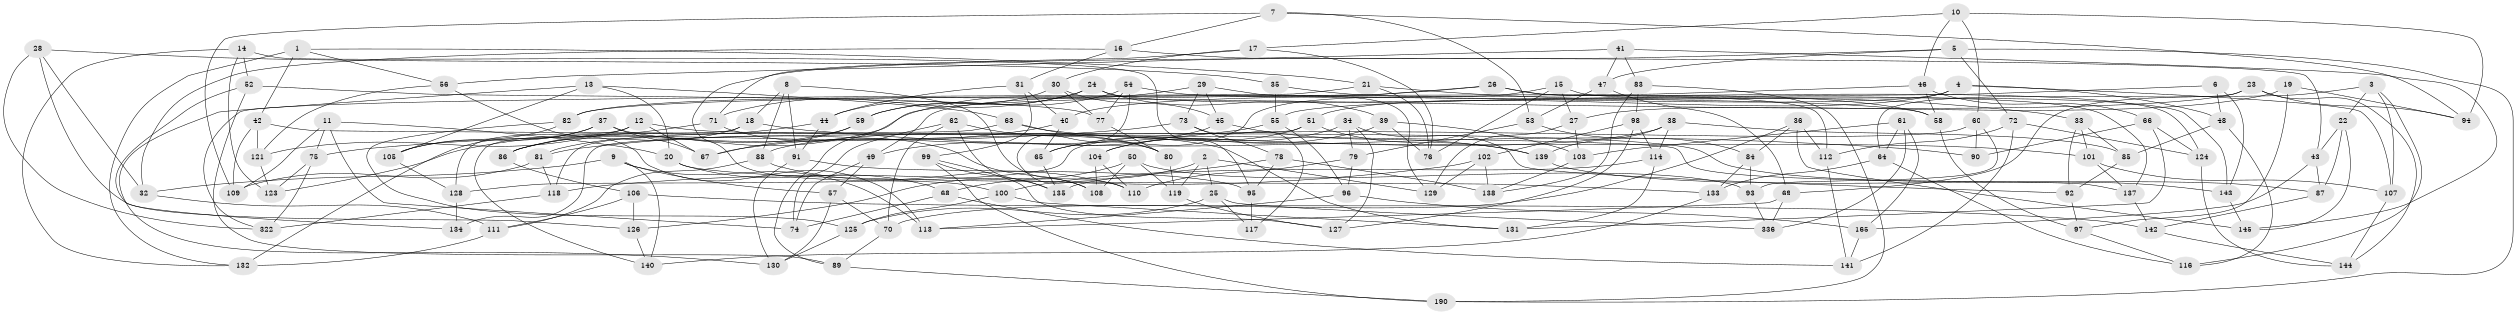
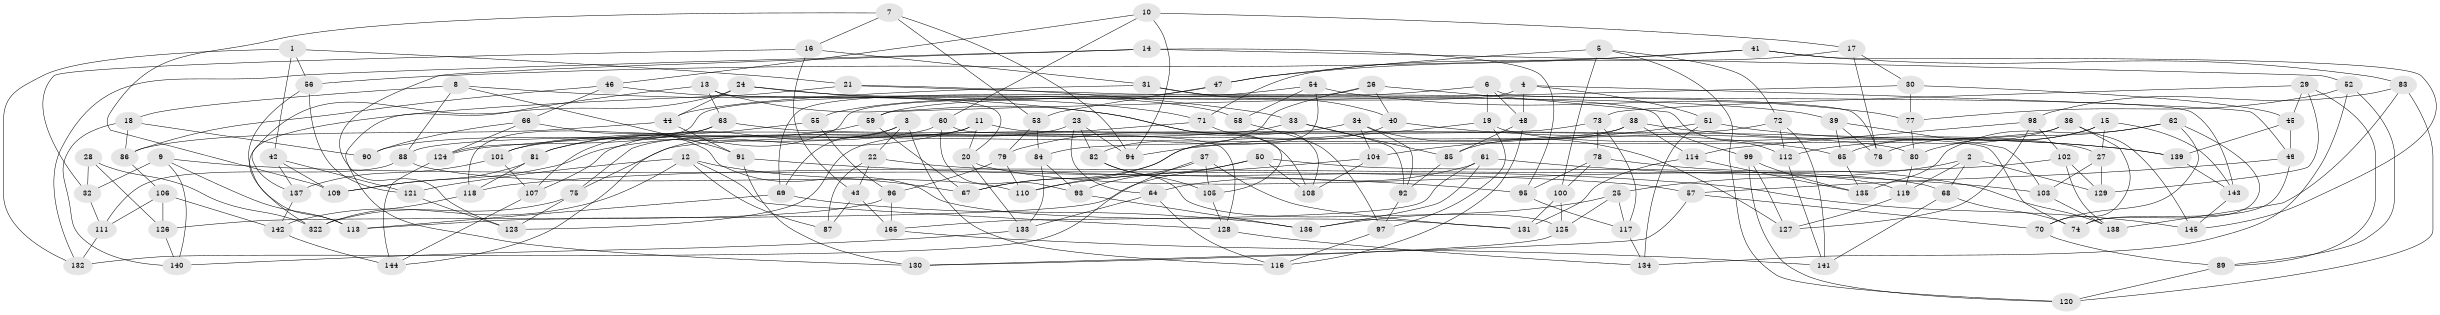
node "35": removed
edge "6" -- "19": added
edge "87" -- "142": now "12" -- "142"
node "336": label "336" -> "136"
edge "117" -- "134": added
node "190": label "190" -> "120"
